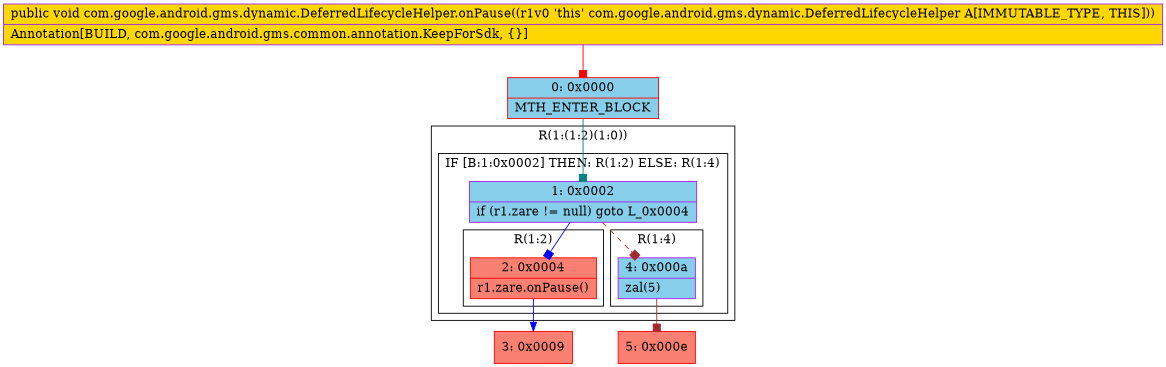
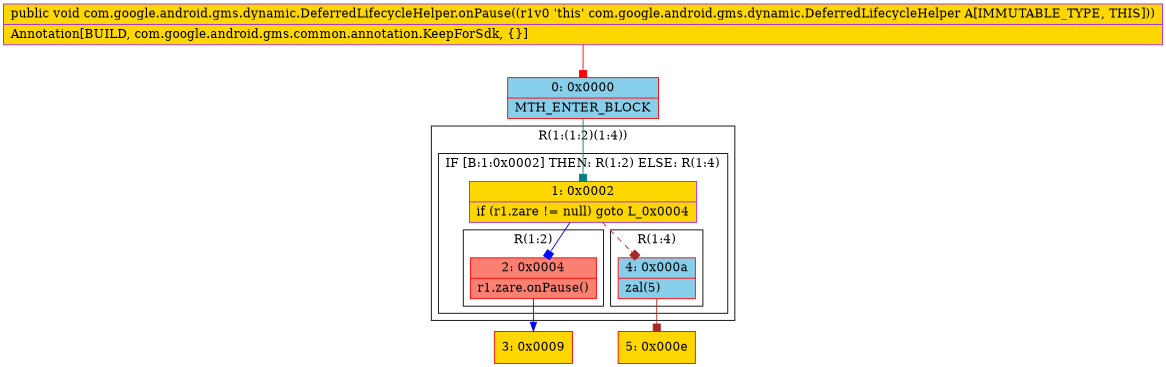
cluster "R(1:(1:2)(1:0))": label "R(1:(1:2)(1:0))" -> "R(1:(1:2)(1:4))"
node "1: 0x0002": fillcolor skyblue -> gold
node "4: 0x000a": color purple -> red
node "3: 0x0009": fillcolor salmon -> gold
node "5: 0x000e": fillcolor salmon -> gold
